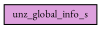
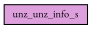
node "unz_global_info_s": label "unz_global_info_s" -> "unz_unz_info_s"
